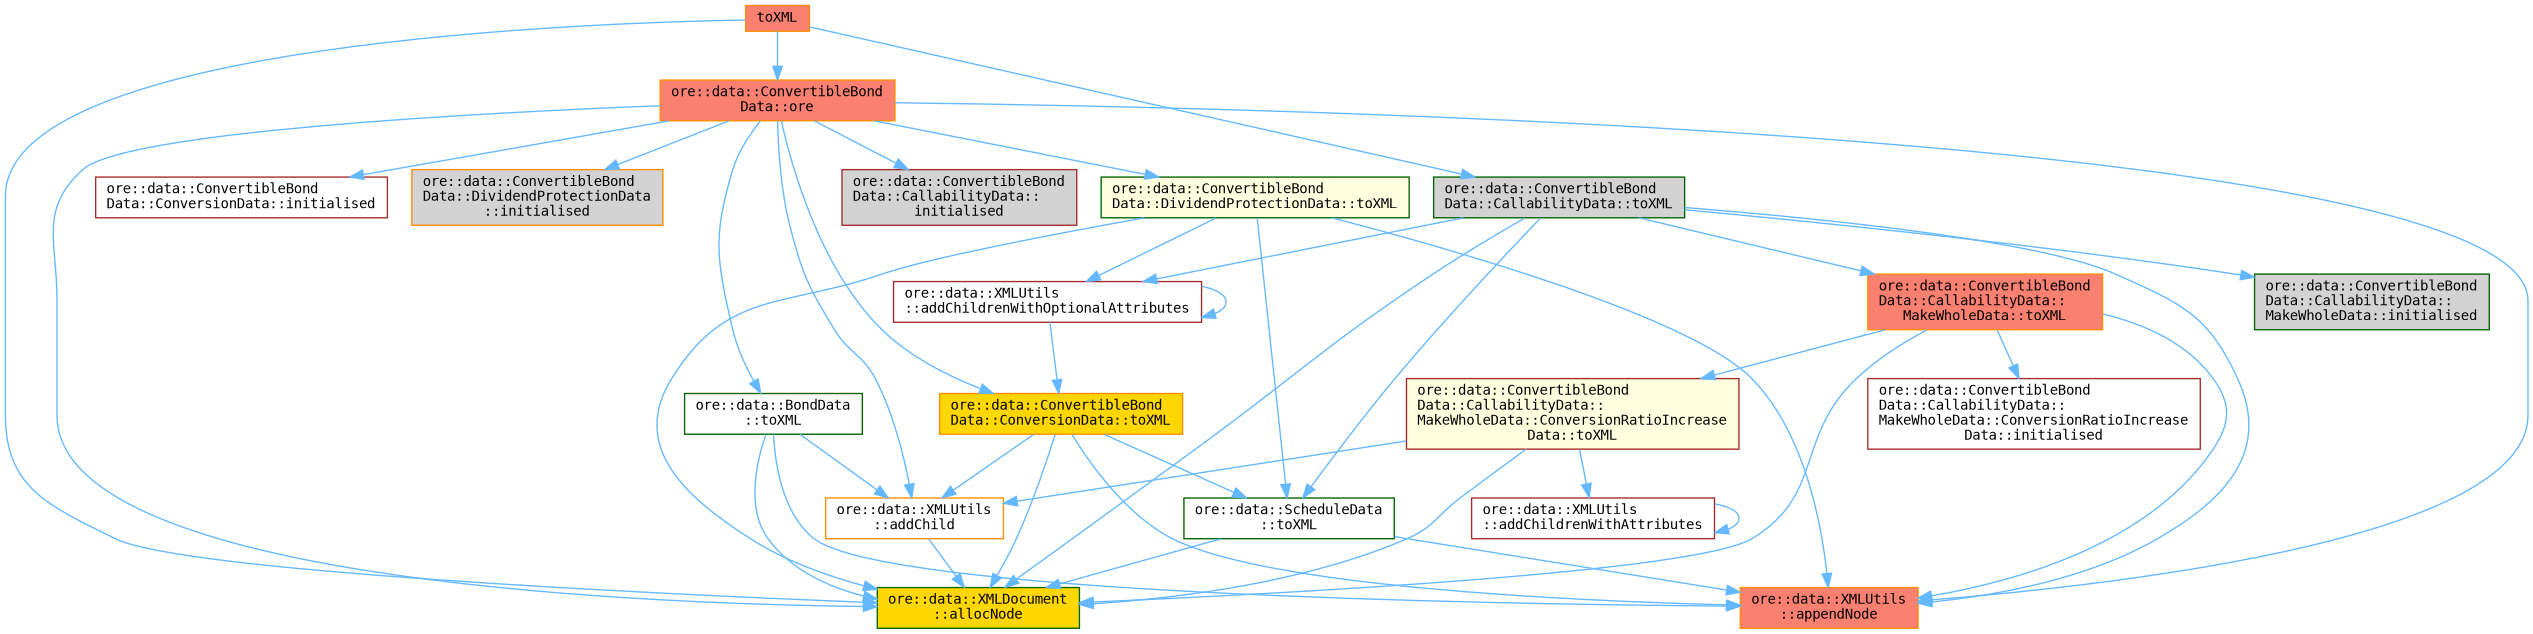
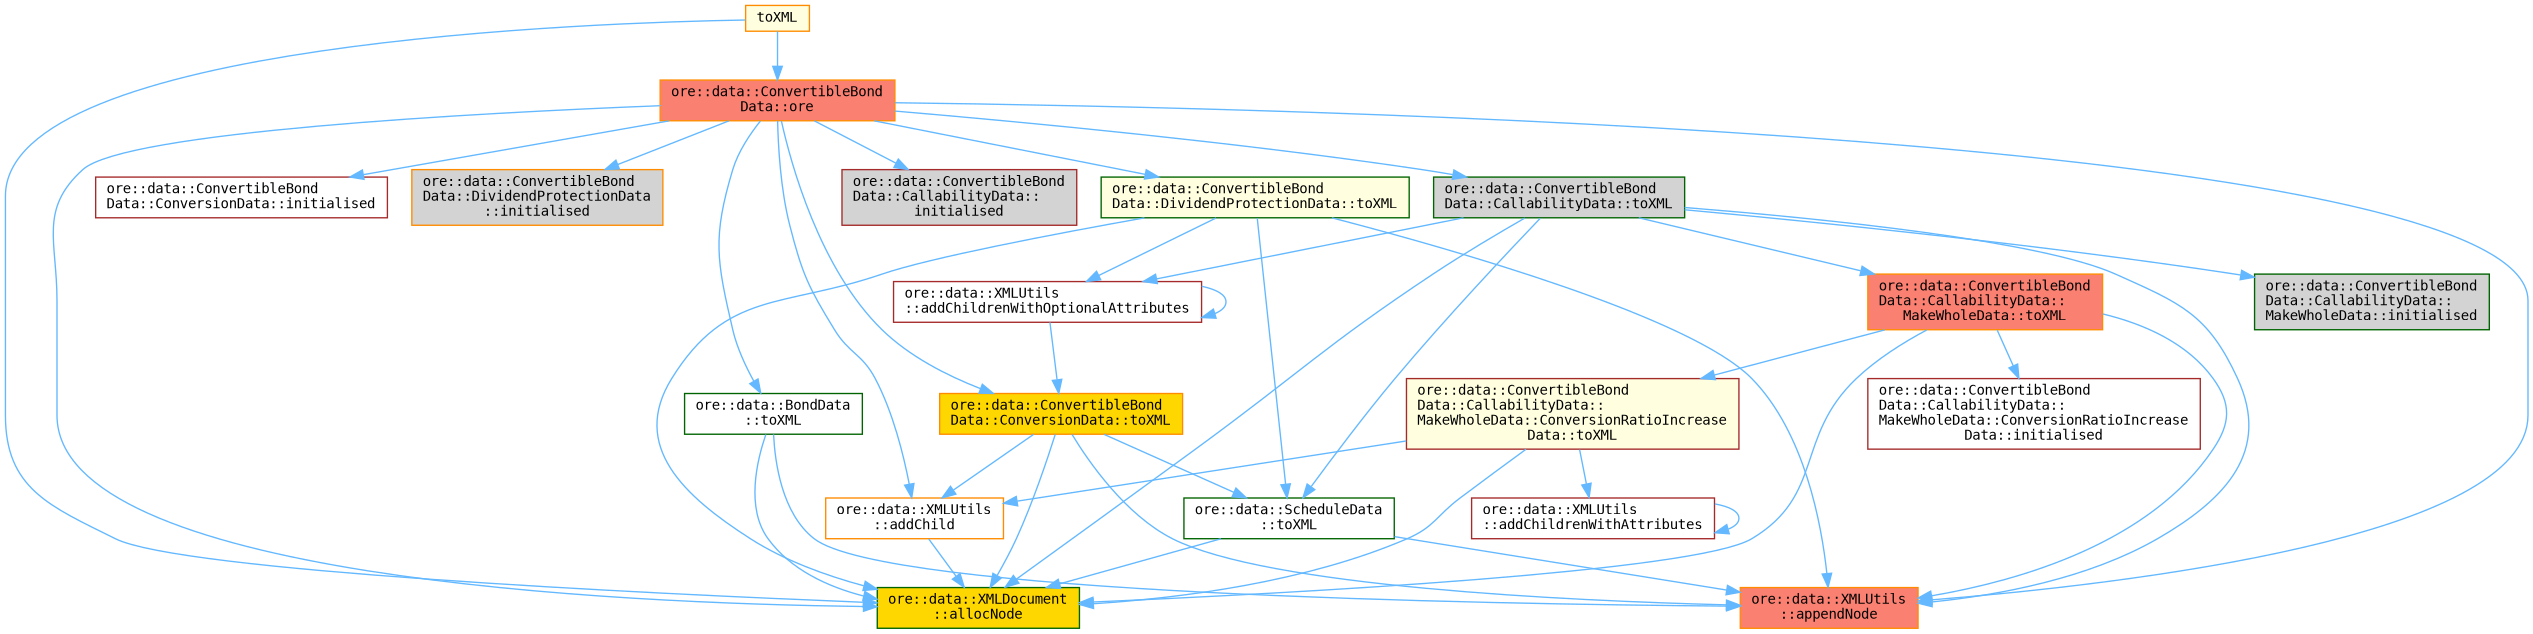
node "toXML": fillcolor salmon -> lightyellow
edge "toXML" -> "ore::data::ConvertibleBond Data::CallabilityData::toXML": now "ore::data::ConvertibleBond Data::ore" -> "ore::data::ConvertibleBond Data::CallabilityData::toXML"
edge "ore::data::BondData ::toXML" -> "ore::data::XMLUtils ::addChild": removed
